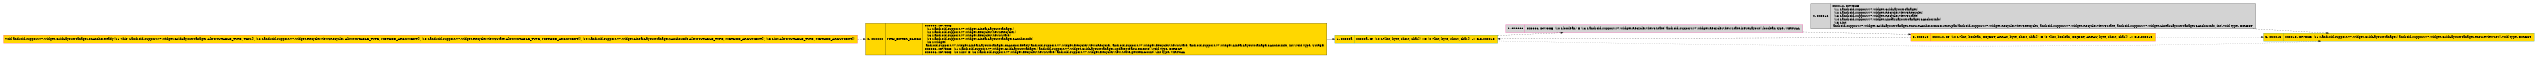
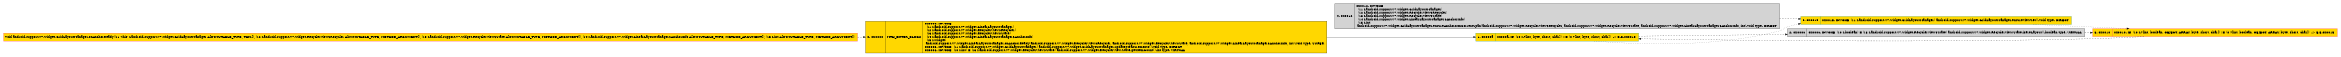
node "2: 0x000c": color deeppink -> black
edge "3: 0x0010" -> "5: 0x0015": reversed
